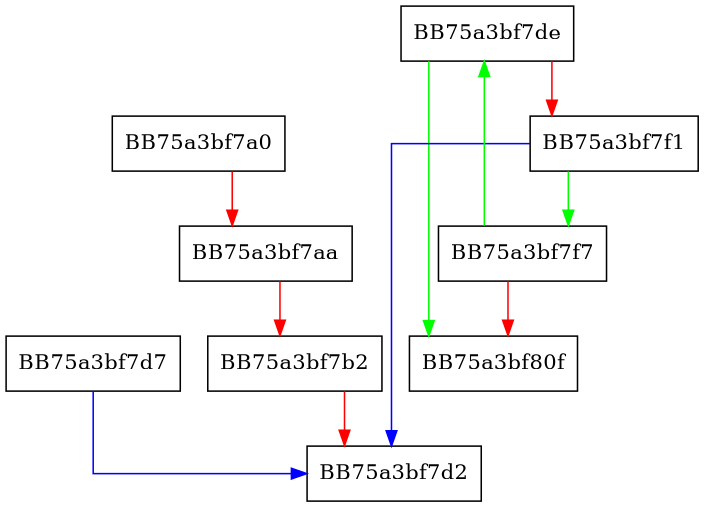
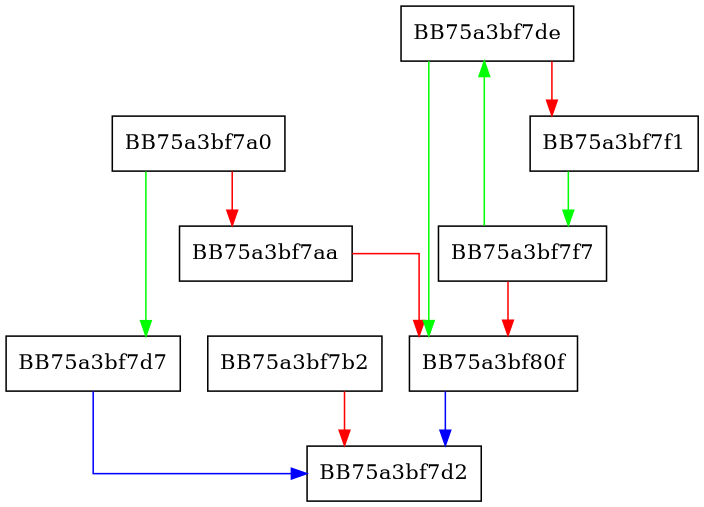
edge "BB75a3bf7f1" -> "BB75a3bf7d2": now "BB75a3bf80f" -> "BB75a3bf7d2"
edge "BB75a3bf7a0" -> "BB75a3bf7d7": added
edge "BB75a3bf7aa" -> "BB75a3bf7b2": now "BB75a3bf7aa" -> "BB75a3bf80f"
